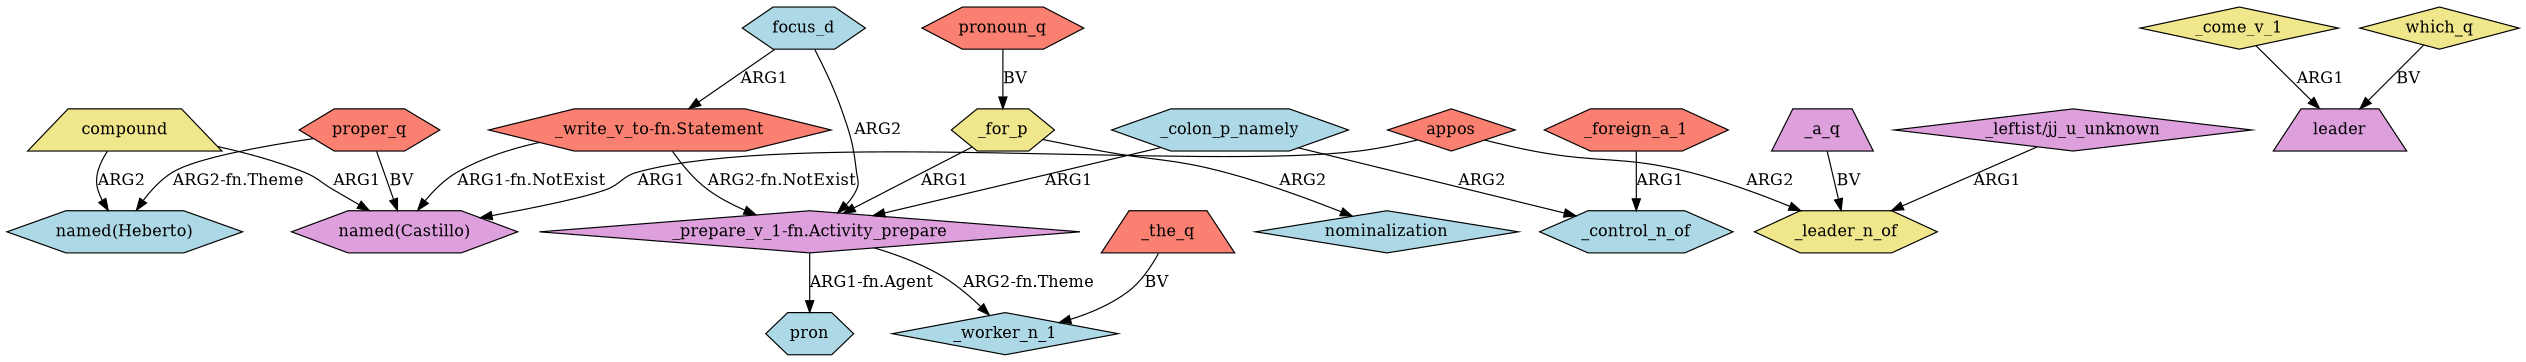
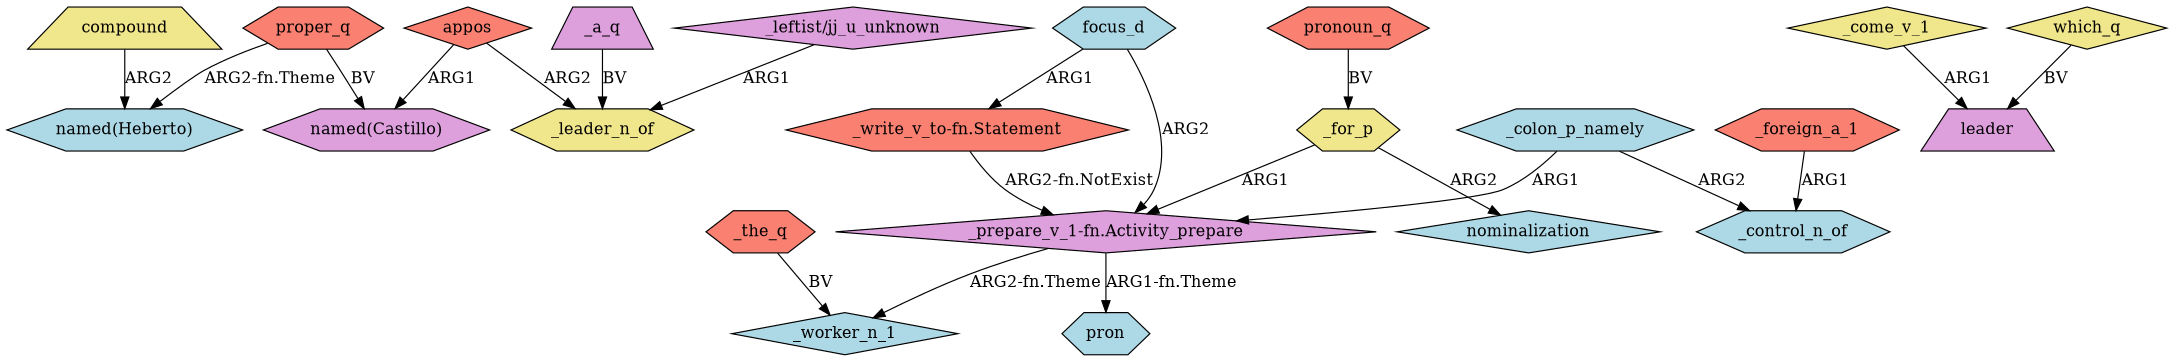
edge "_write_v_to-fn.Statement" -> "named(Castillo)": removed, label "ARG1-fn.NotExist"
edge "compound" -> "named(Castillo)": removed, label "ARG1"
node "_the_q": shape trapezium -> hexagon
edge "_prepare_v_1-fn.Activity_prepare" -> "pron": label "ARG1-fn.Agent" -> "ARG1-fn.Theme"
